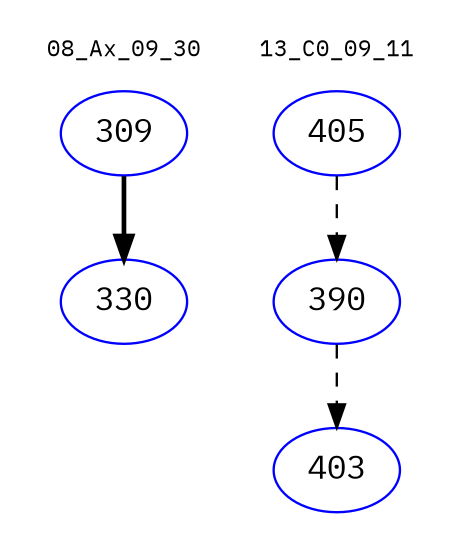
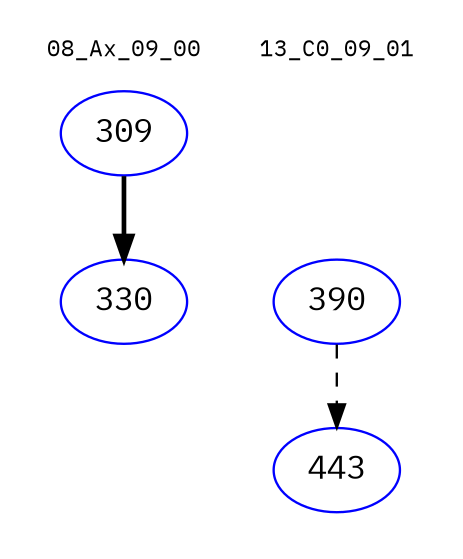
cluster "08_Ax_09_30": label "08_Ax_09_30" -> "08_Ax_09_00"
cluster "13_C0_09_11": label "13_C0_09_11" -> "13_C0_09_01"
node "405": removed
node "403": label "403" -> "443"
